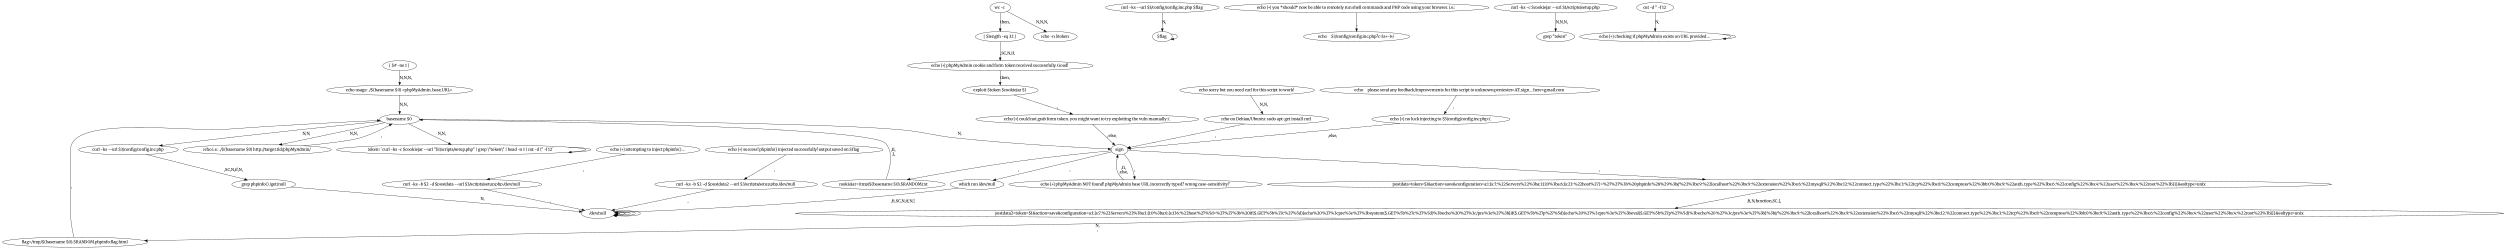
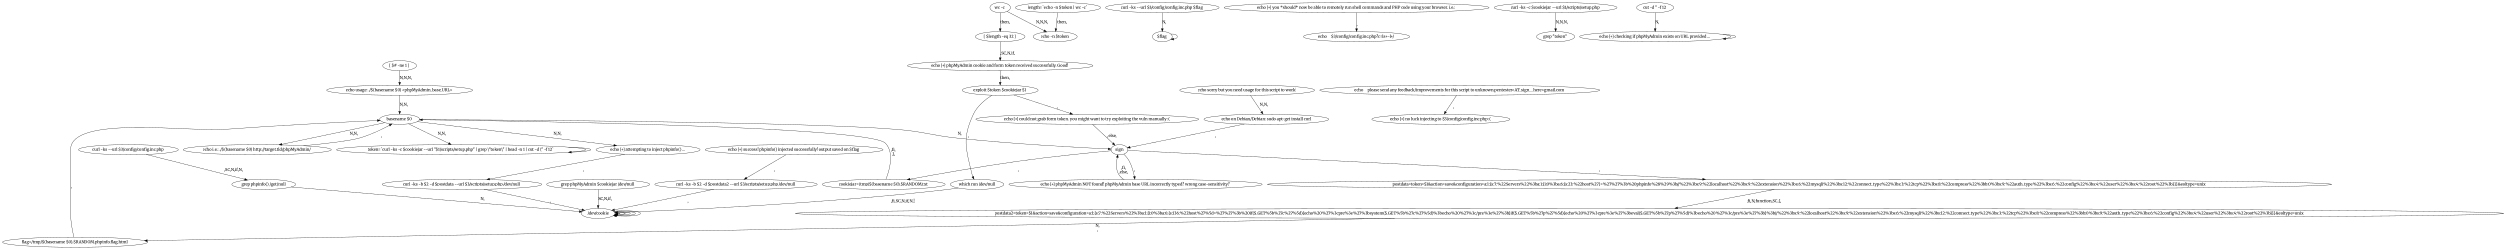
node "length=`echo -n $token | wc -c`": added
node "echo sorry but you need curl for this script to work!": label "echo sorry but you need curl for this script to work!" -> "echo sorry but you need usage for this script to work!"
node "echo on Debian/Ubuntu: sudo apt-get install curl": label "echo on Debian/Ubuntu: sudo apt-get install curl" -> "echo on Debian/Debian: sudo apt-get install curl"
edge "basename $0" -> "curl -ks --url $3/config/config.inc.php": now "basename $0" -> "echo [+] attempting to inject phpinfo() ..."
edge "echo [+] no luck injecting to $3/config/config.inc.php :(" -> "sign": removed, label ",else,"
edge "sign" -> "which run /dev/null": now "exploit $token $cookiejar $1" -> "which run /dev/null"
node "grep phpMyAdmin $cookiejar /dev/null": added
node "/dev/null": label "/dev/null" -> "/dev/cookie"
